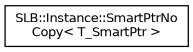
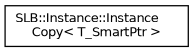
node "SLB::Instance::SmartPtrNo Copy< T_SmartPtr >": label "SLB::Instance::SmartPtrNo Copy< T_SmartPtr >" -> "SLB::Instance::Instance Copy< T_SmartPtr >"
